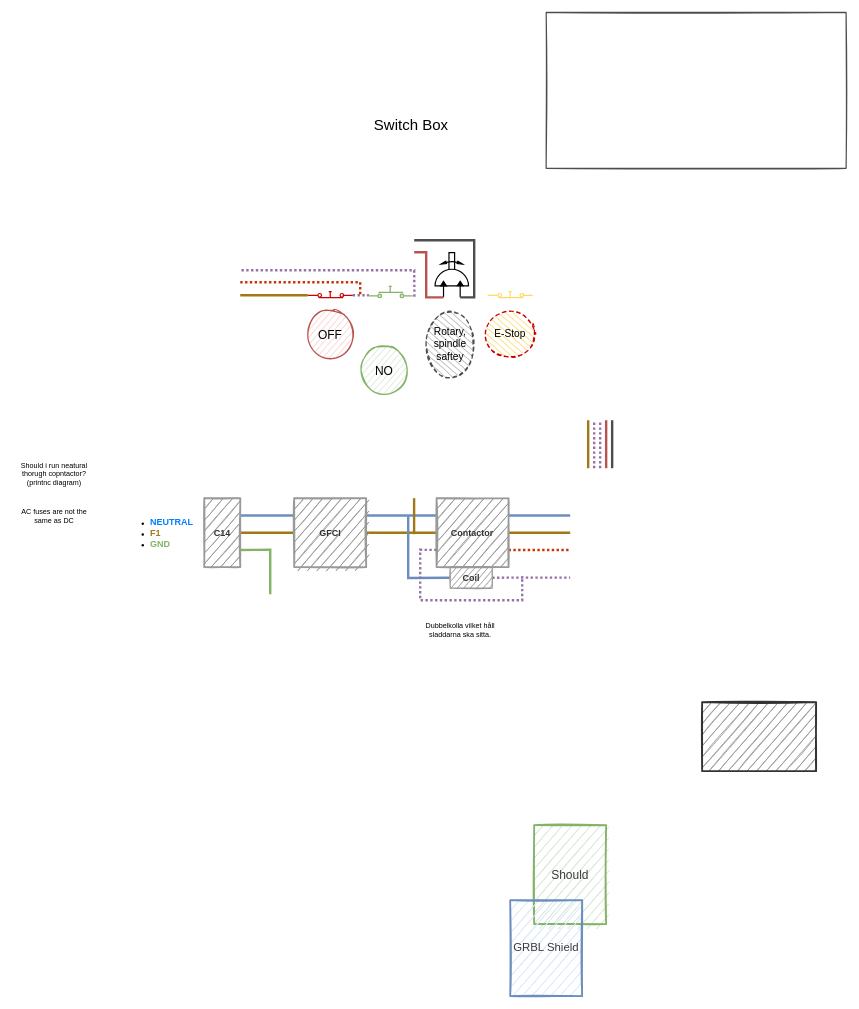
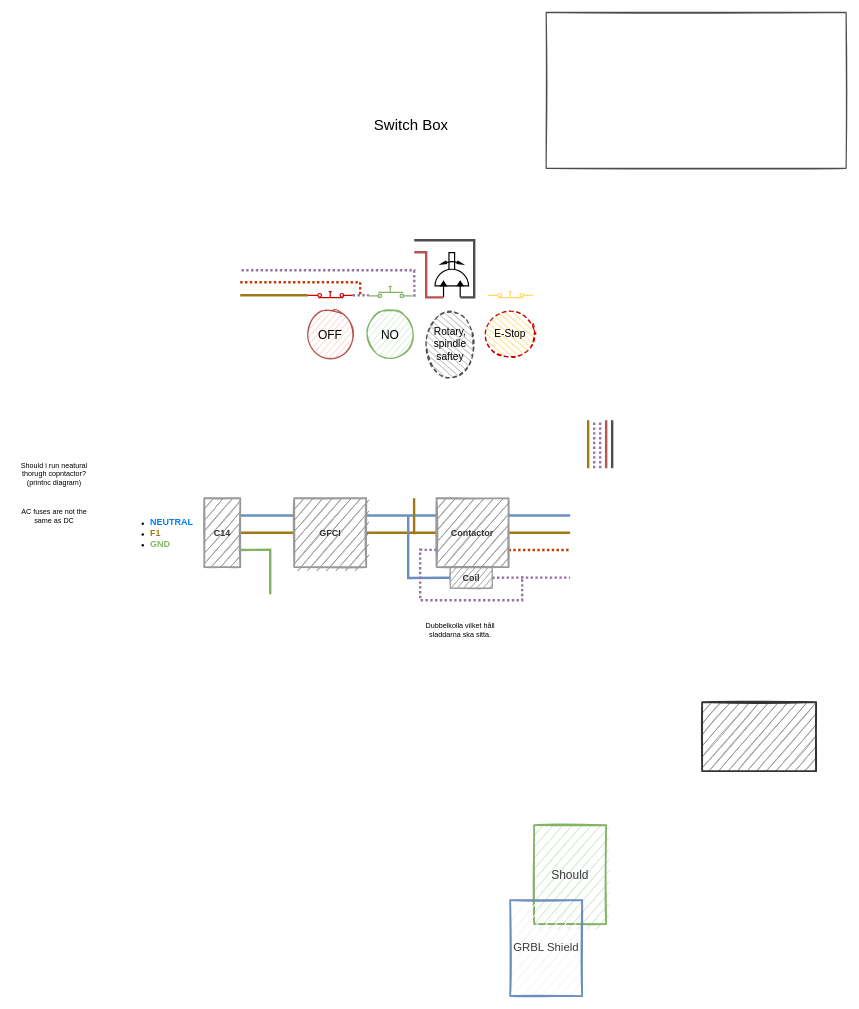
node "NO": moved (384, 370) -> (390, 334)
node "GRBL Shield": fillcolor #dae8fc -> #f5f5f5
